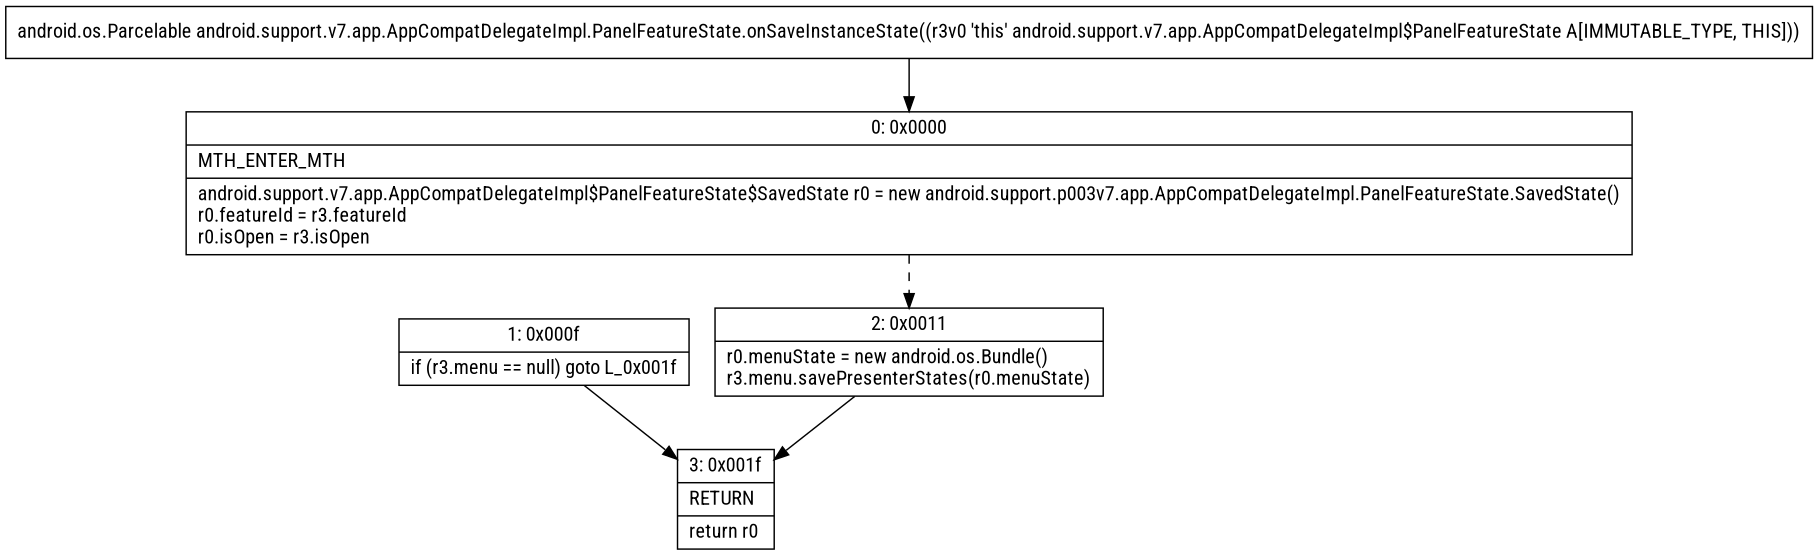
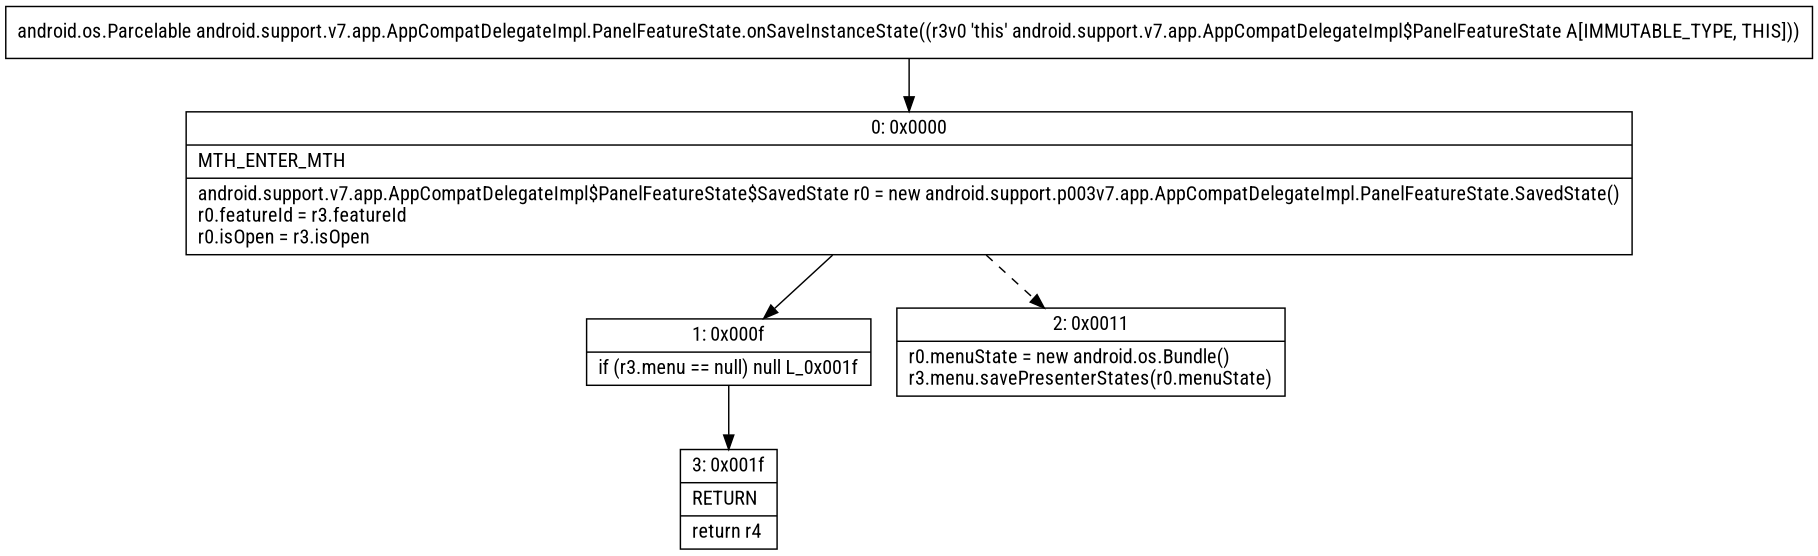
edge "0: 0x0000" -> "1: 0x000f": added
node "1: 0x000f": text "if (r3.menu == null) goto L_0x001f" -> "if (r3.menu == null) null L_0x001f"
edge "2: 0x0011" -> "3: 0x001f": removed
node "3: 0x001f": text "return r0" -> "return r4"
